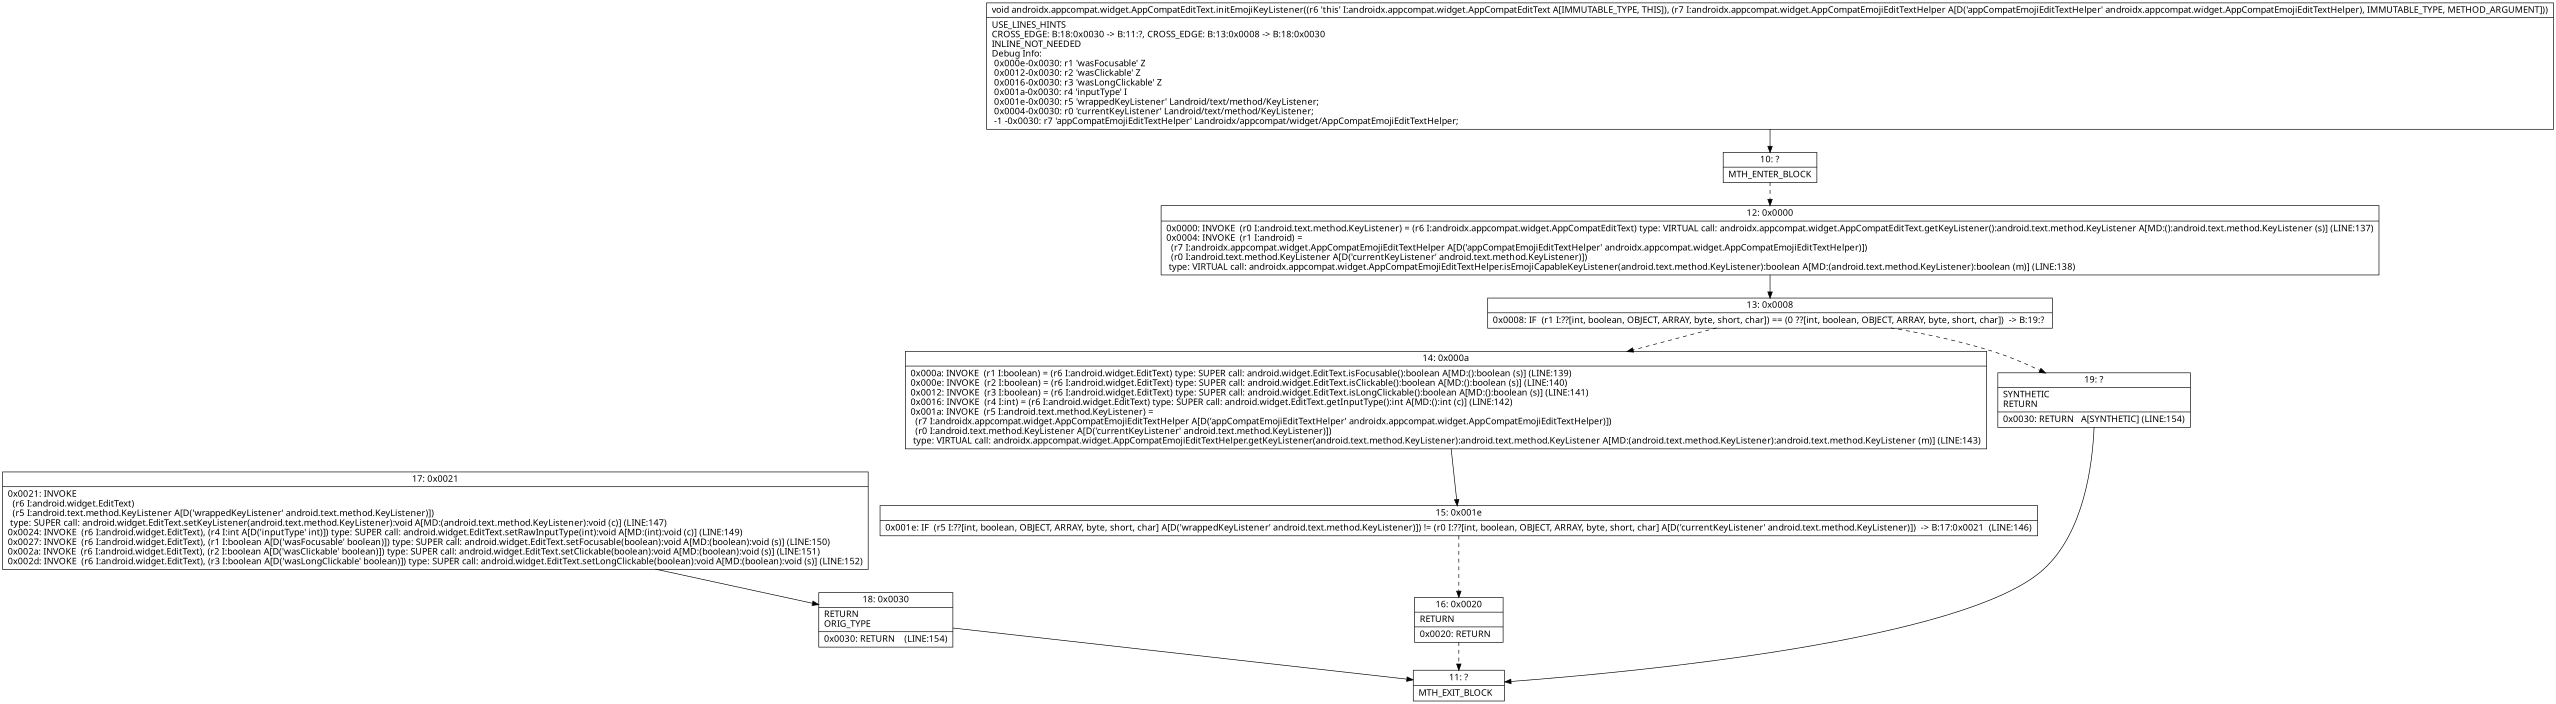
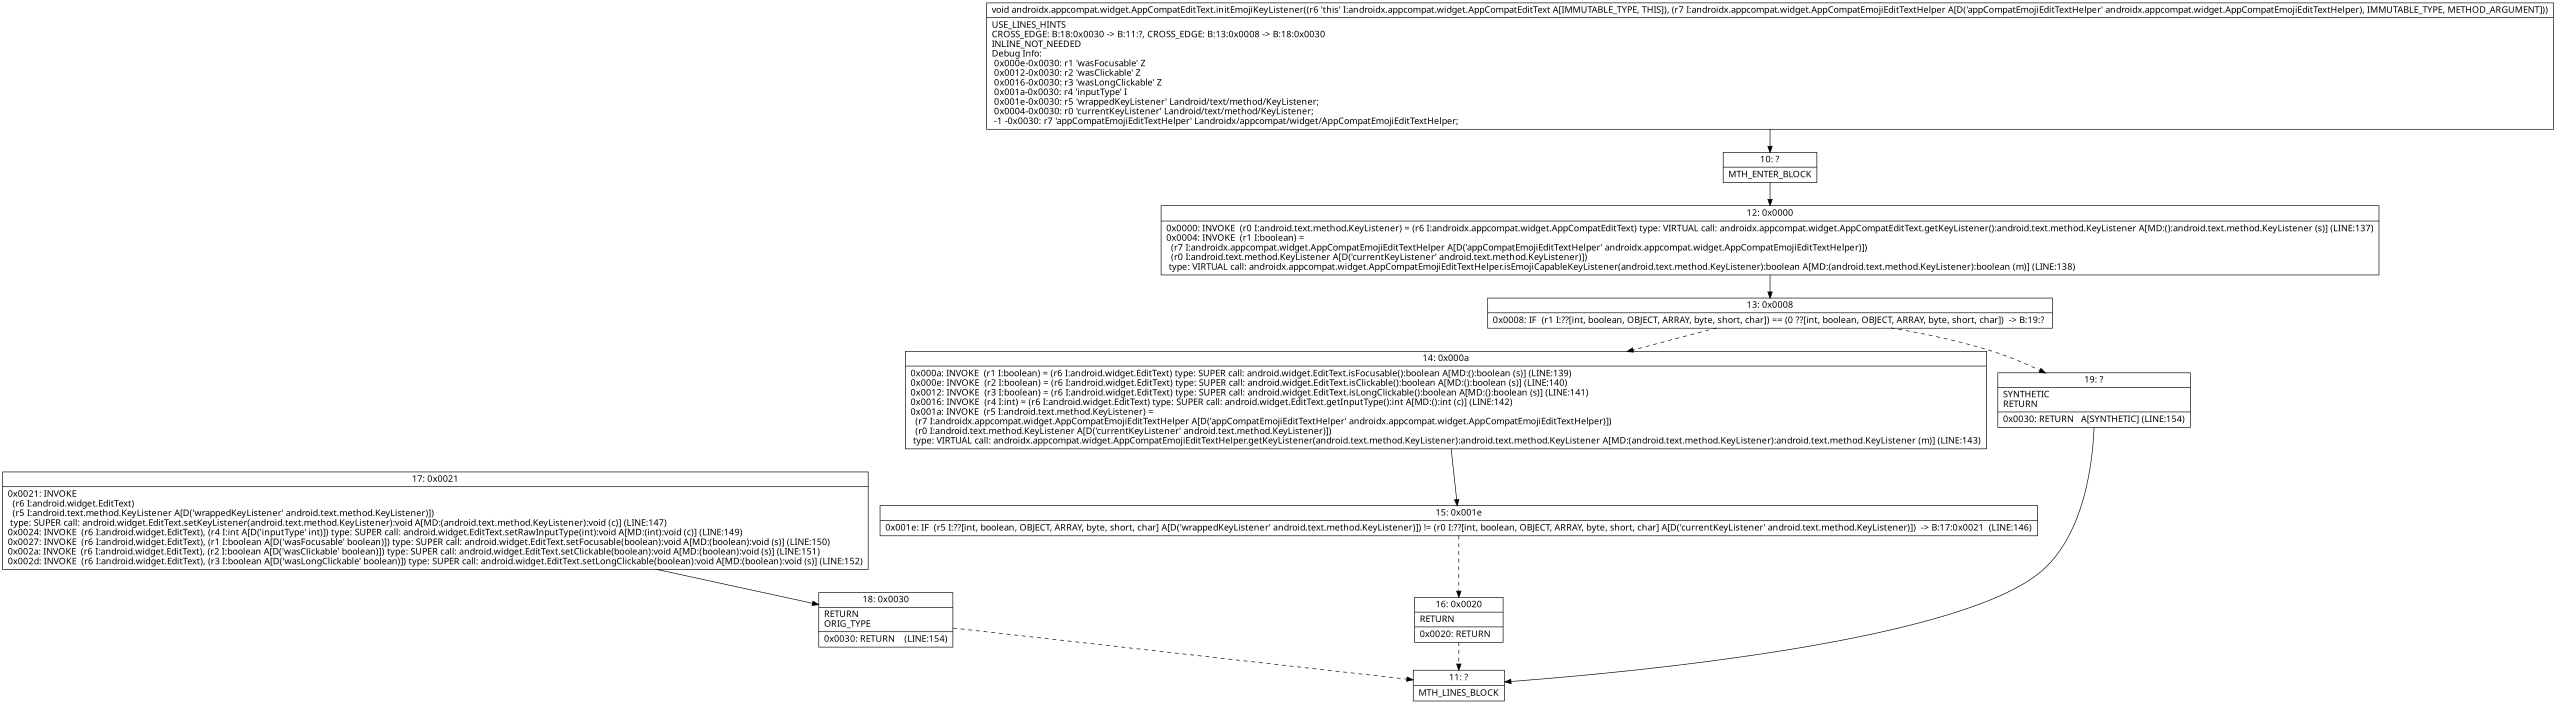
edge "10: ?" -> "12: 0x0000": style dashed -> solid
node "12: 0x0000": text "0x0004: INVOKE  (r1 I:android) =" -> "0x0004: INVOKE  (r1 I:boolean) ="
edge "18: 0x0030" -> "11: ?": style solid -> dashed
node "11: ?": text "MTH_EXIT_BLOCK" -> "MTH_LINES_BLOCK"
